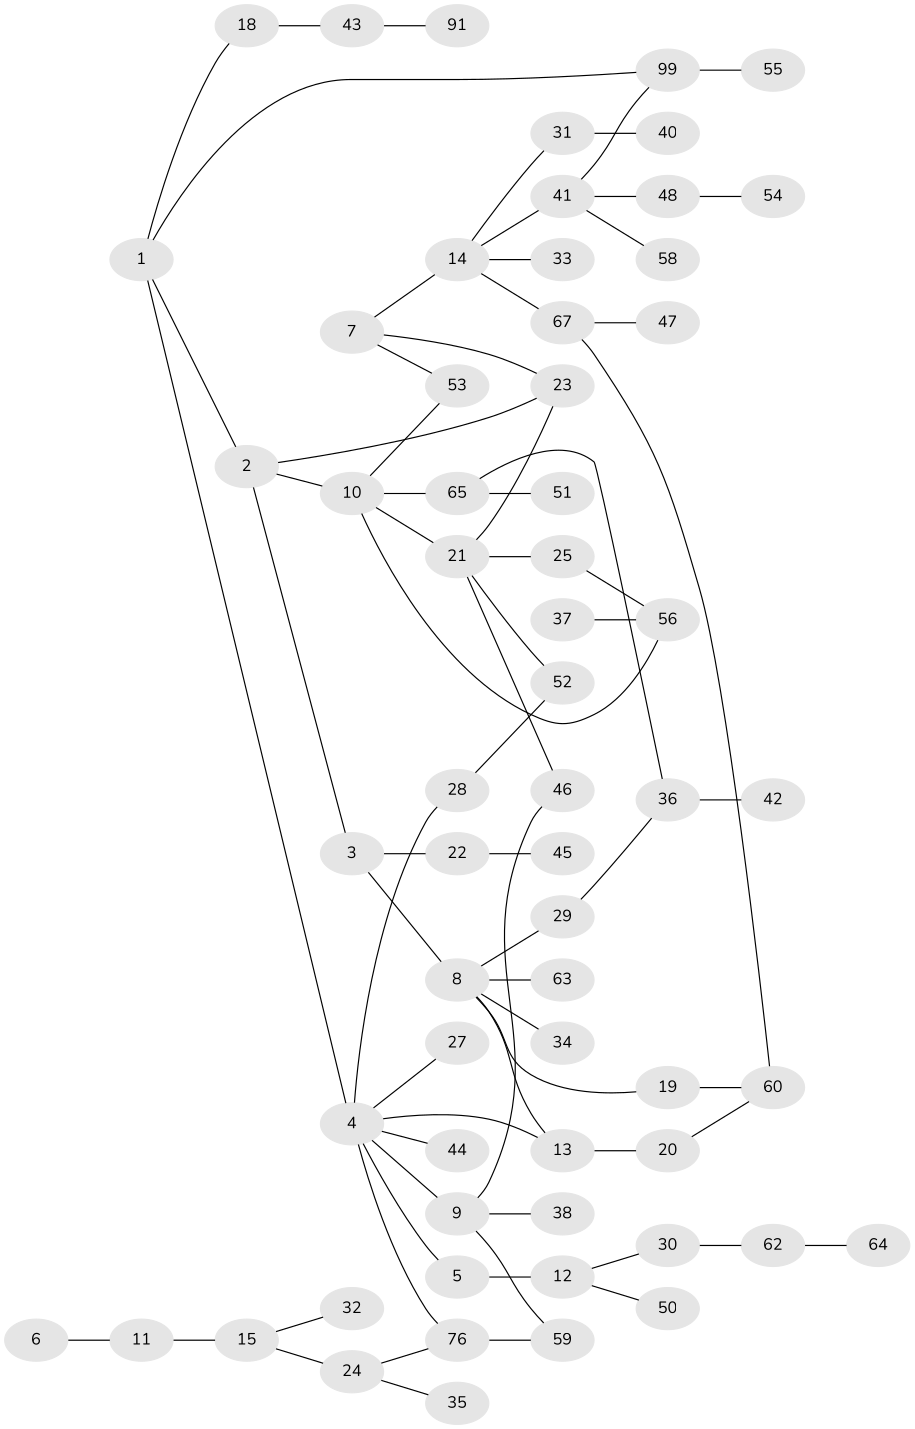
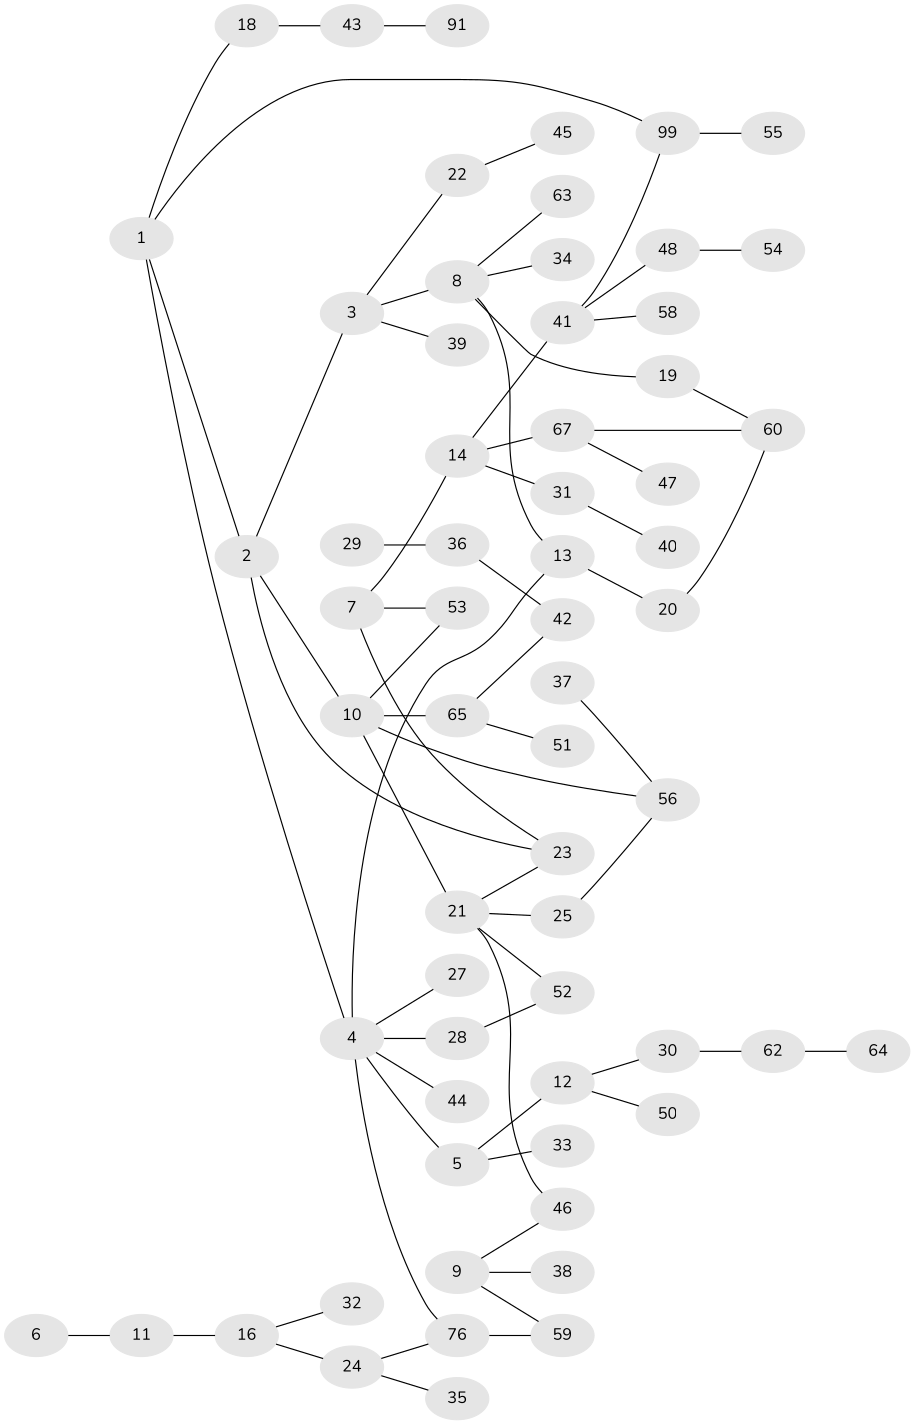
edge "14" -- "33": now "5" -- "33"
node "39": added
edge "65" -- "36": now "65" -- "42"
edge "29" -- "8": removed
edge "4" -- "9": removed
node "15": label "15" -> "16"
